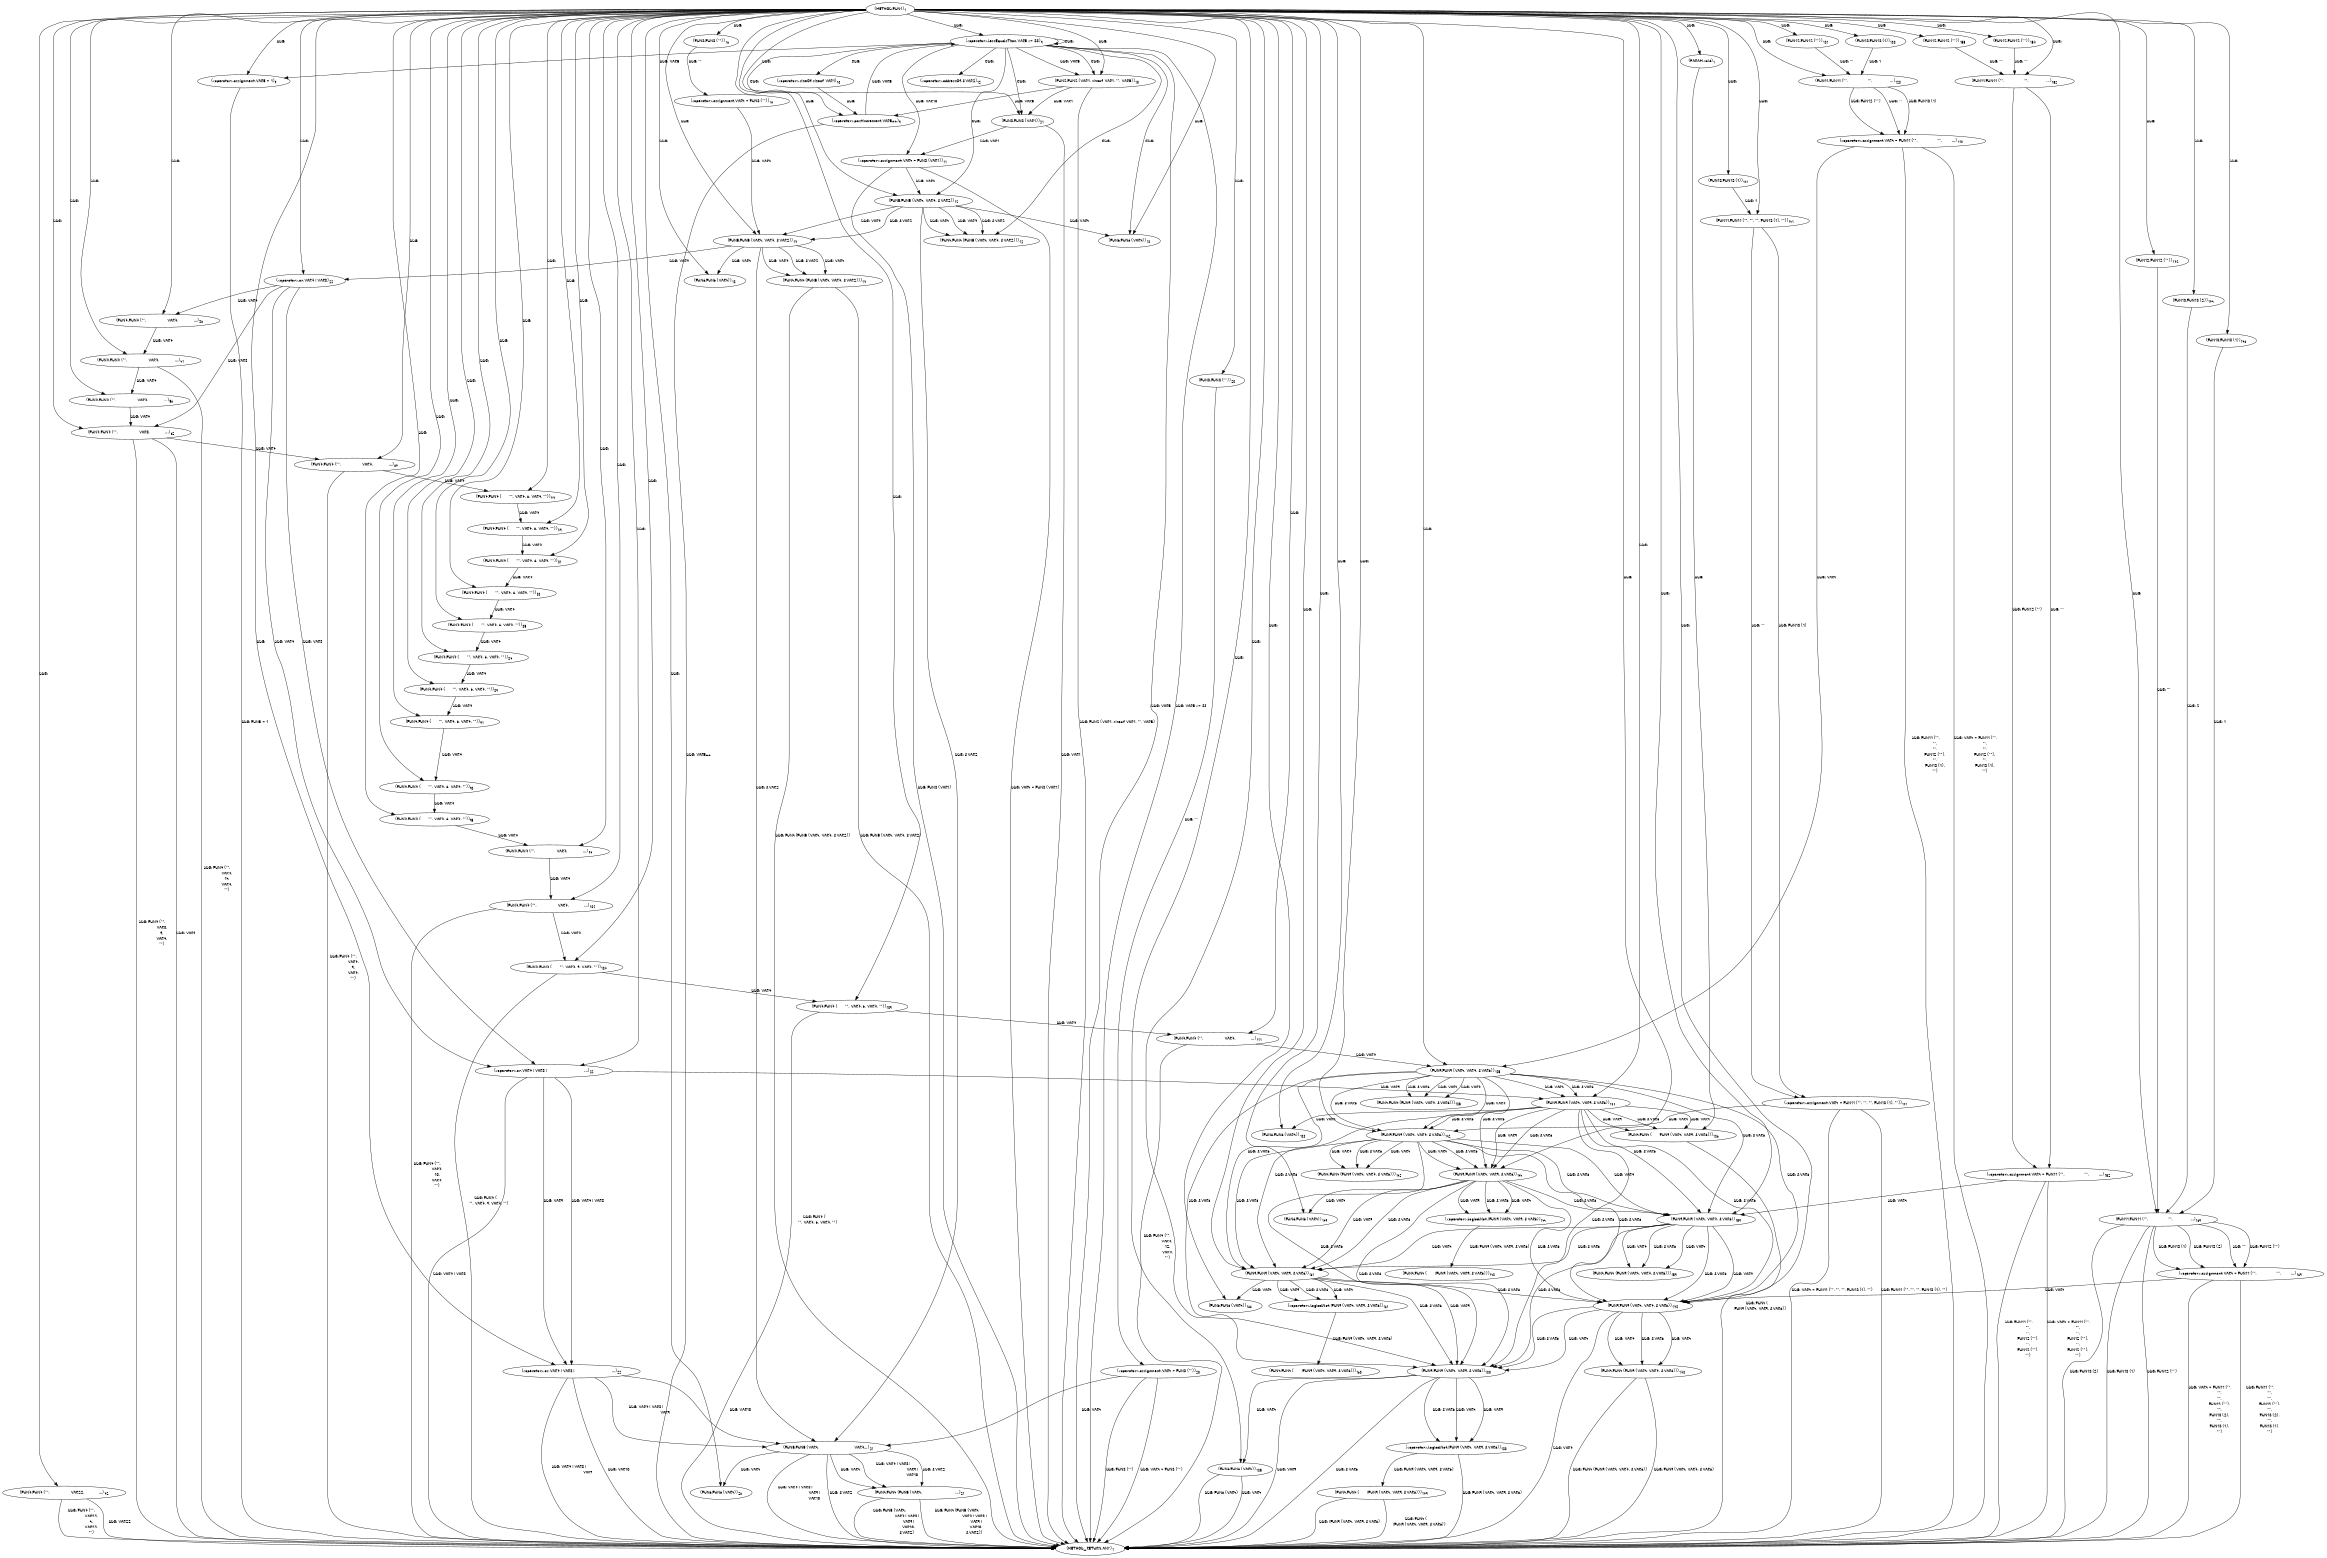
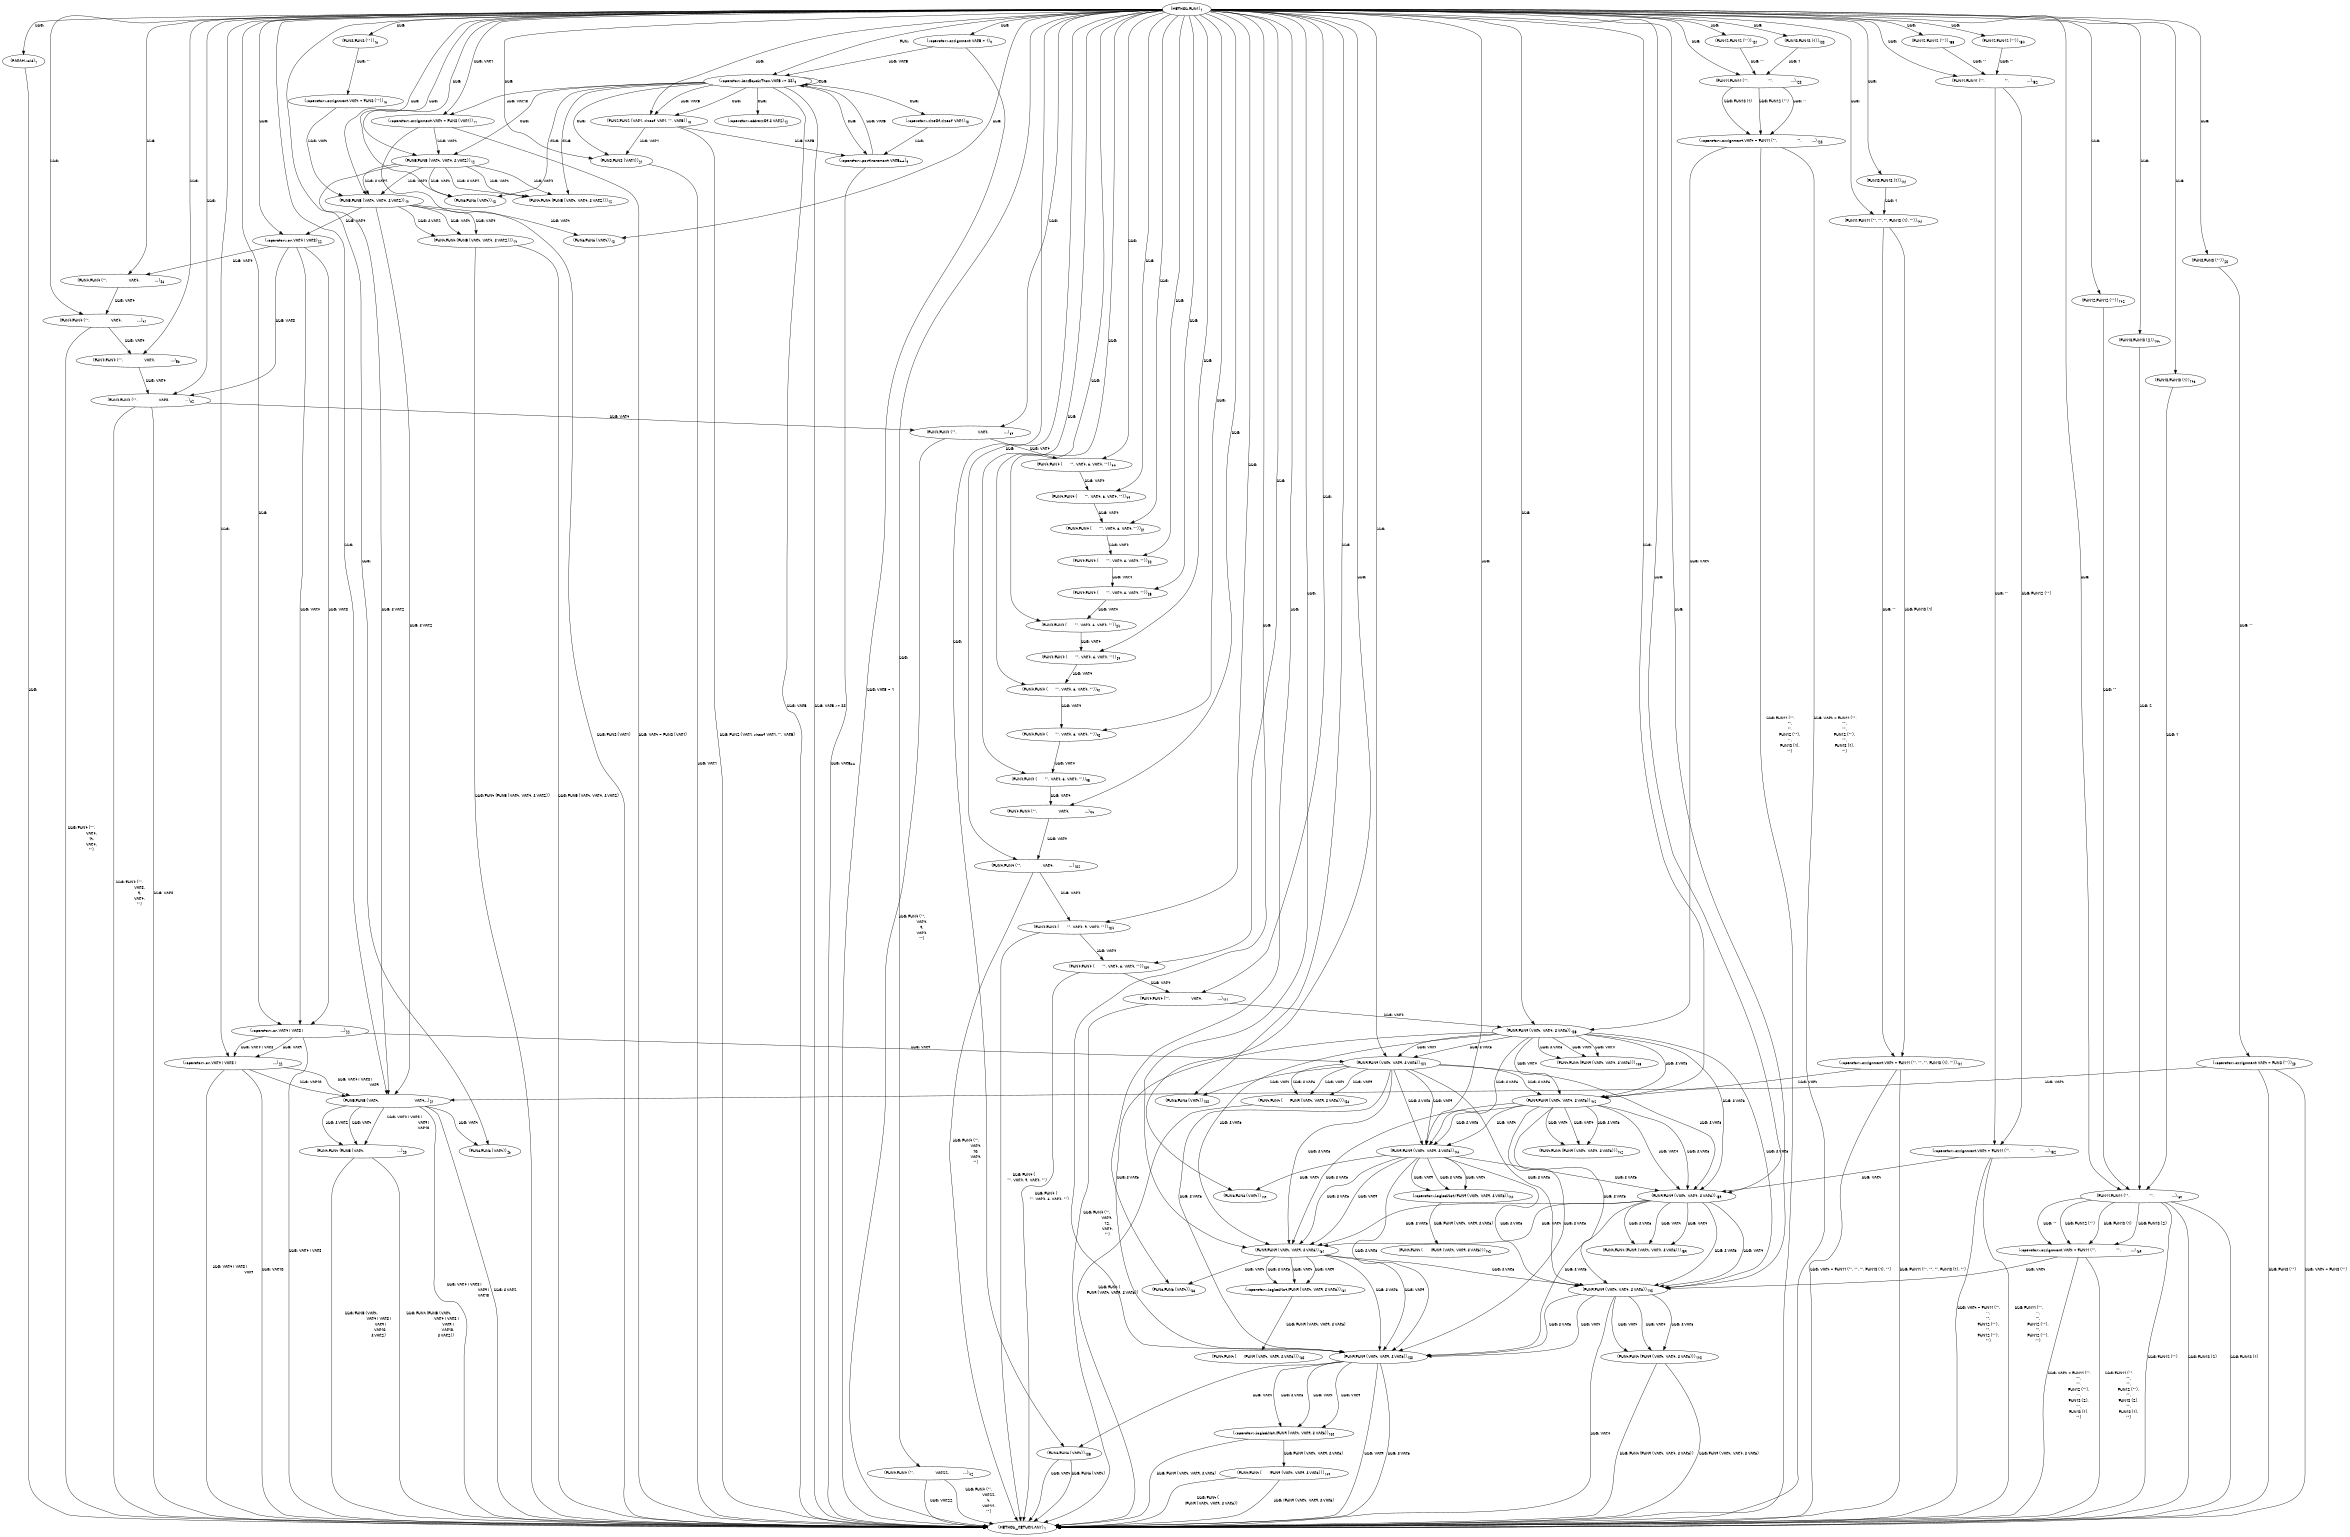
edge "(METHOD,FUN1)" -> "(<operator>.lessEqualsThan,VAR5 <= 38)": label "DDG: " -> "FUN: "
edge "(<operator>.lessEqualsThan,VAR5 <= 38)" -> "(<operator>.assignment,VAR5 = 1)": reversed
edge "(METHOD,FUN1)" -> "(FUN5,FUN5 (VAR4,                                VAR7...)": added, label "DDG:"
edge "(FUN3,FUN3 (VAR1))" -> "(<operator>.assignment,VAR4 = FUN3 (VAR1))": now "(METHOD,FUN1)" -> "(<operator>.assignment,VAR4 = FUN3 (VAR1))"
edge "(PARAM,void)" -> "(FUN4,FUN4 (       FUN9 (VAR4, VAR9, &VAR6)))": now "(PARAM,void)" -> "(METHOD_RETURN,ANY)"
edge "(<operator>.assignment,VAR5 = 1)" -> "(METHOD_RETURN,ANY)": label "DDG: FUN5 = 1" -> "DDG: VAR5 = 1"
node "(FUN4,FUN4 (FUN5 (VAR4,                              ...)": text "21" -> "20"
